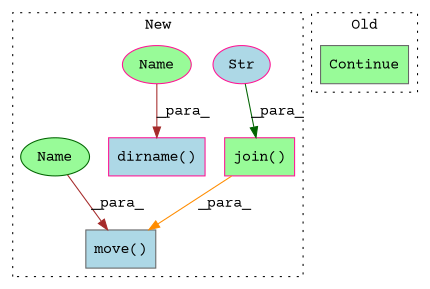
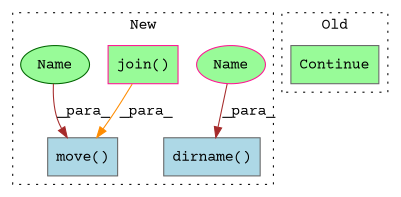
node "Str": removed
node "dirname()": color deeppink -> gray40
